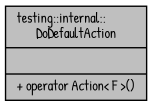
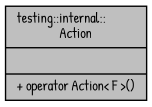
node "testing::internal::": text "DoDefaultAction" -> "Action"
